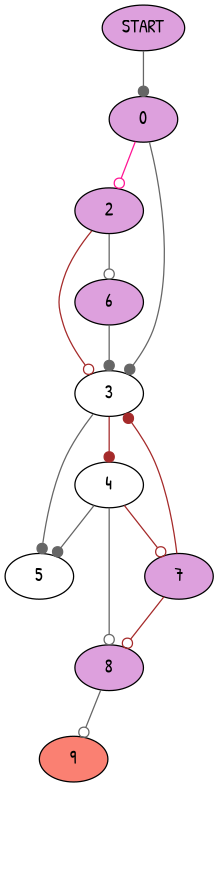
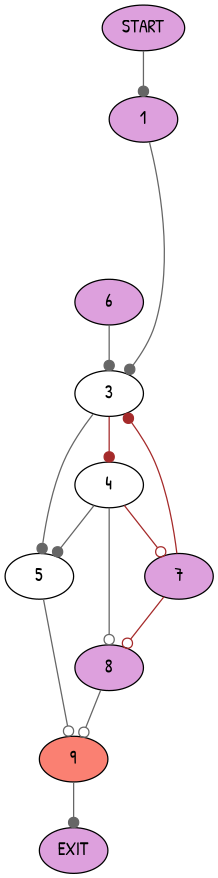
node "0": label "0" -> "1"
node "2": removed
edge "5" -> "9": added
node "EXIT": added
